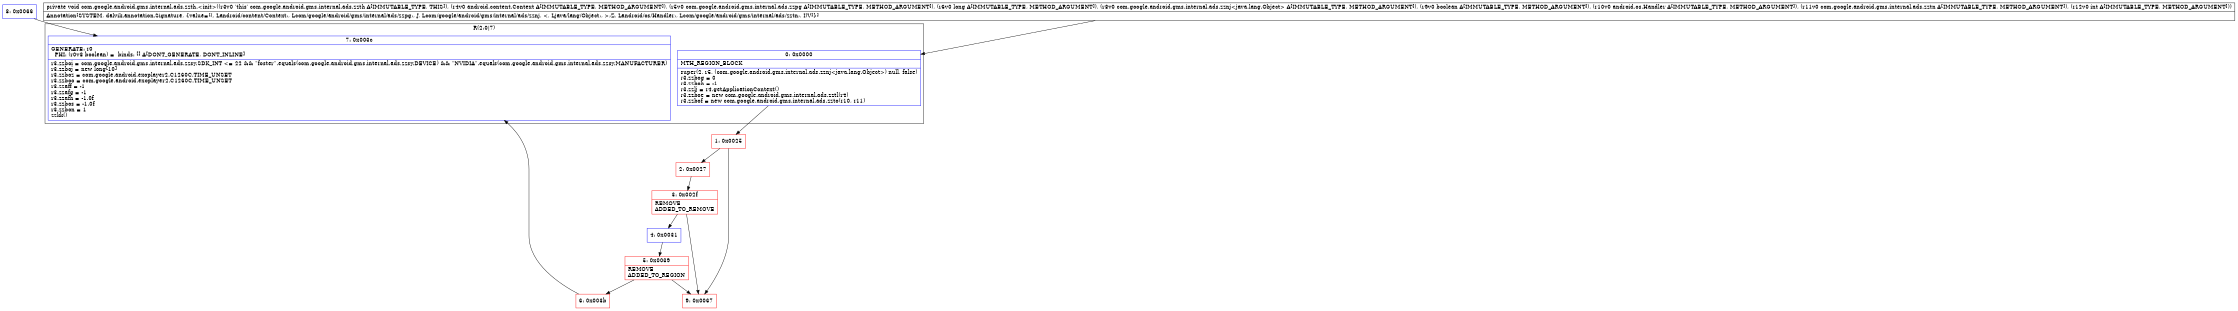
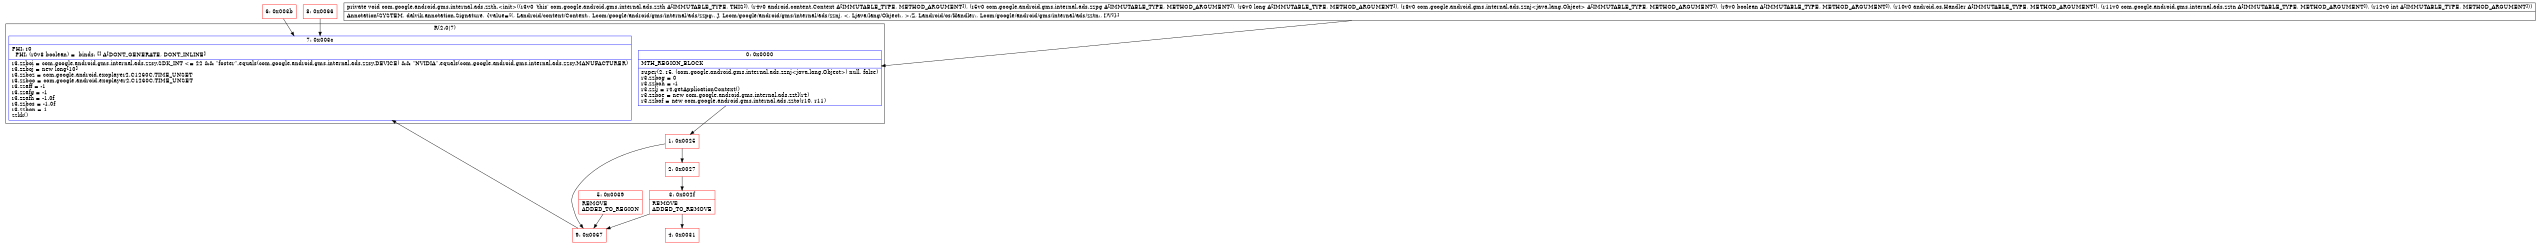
node "8: 0x0066": color blue -> red
node "7: 0x003c": text "GENERATE: r0" -> "PHI: r0"
edge "9: 0x0067" -> "7: 0x003c": added
node "4: 0x0031": color blue -> red
edge "4: 0x0031" -> "5: 0x0039": removed
edge "5: 0x0039" -> "6: 0x003b": removed
